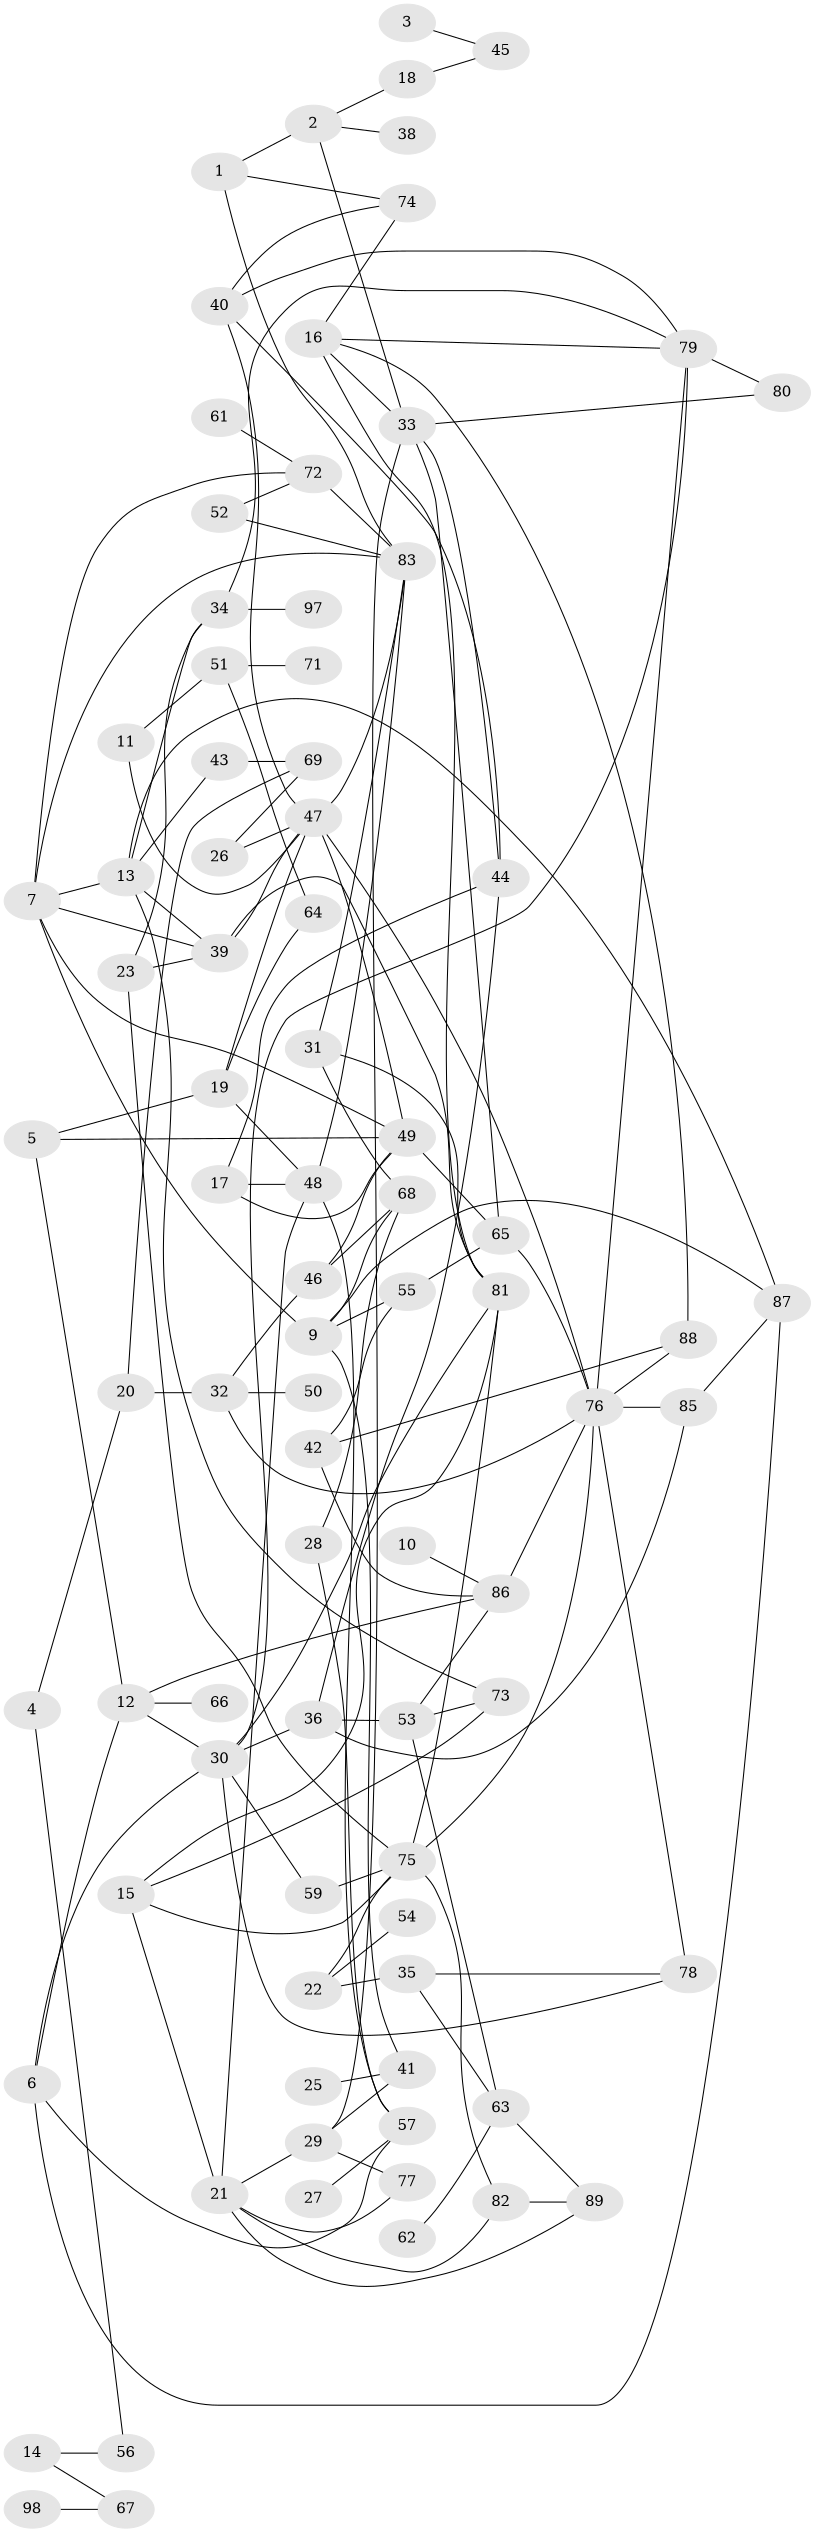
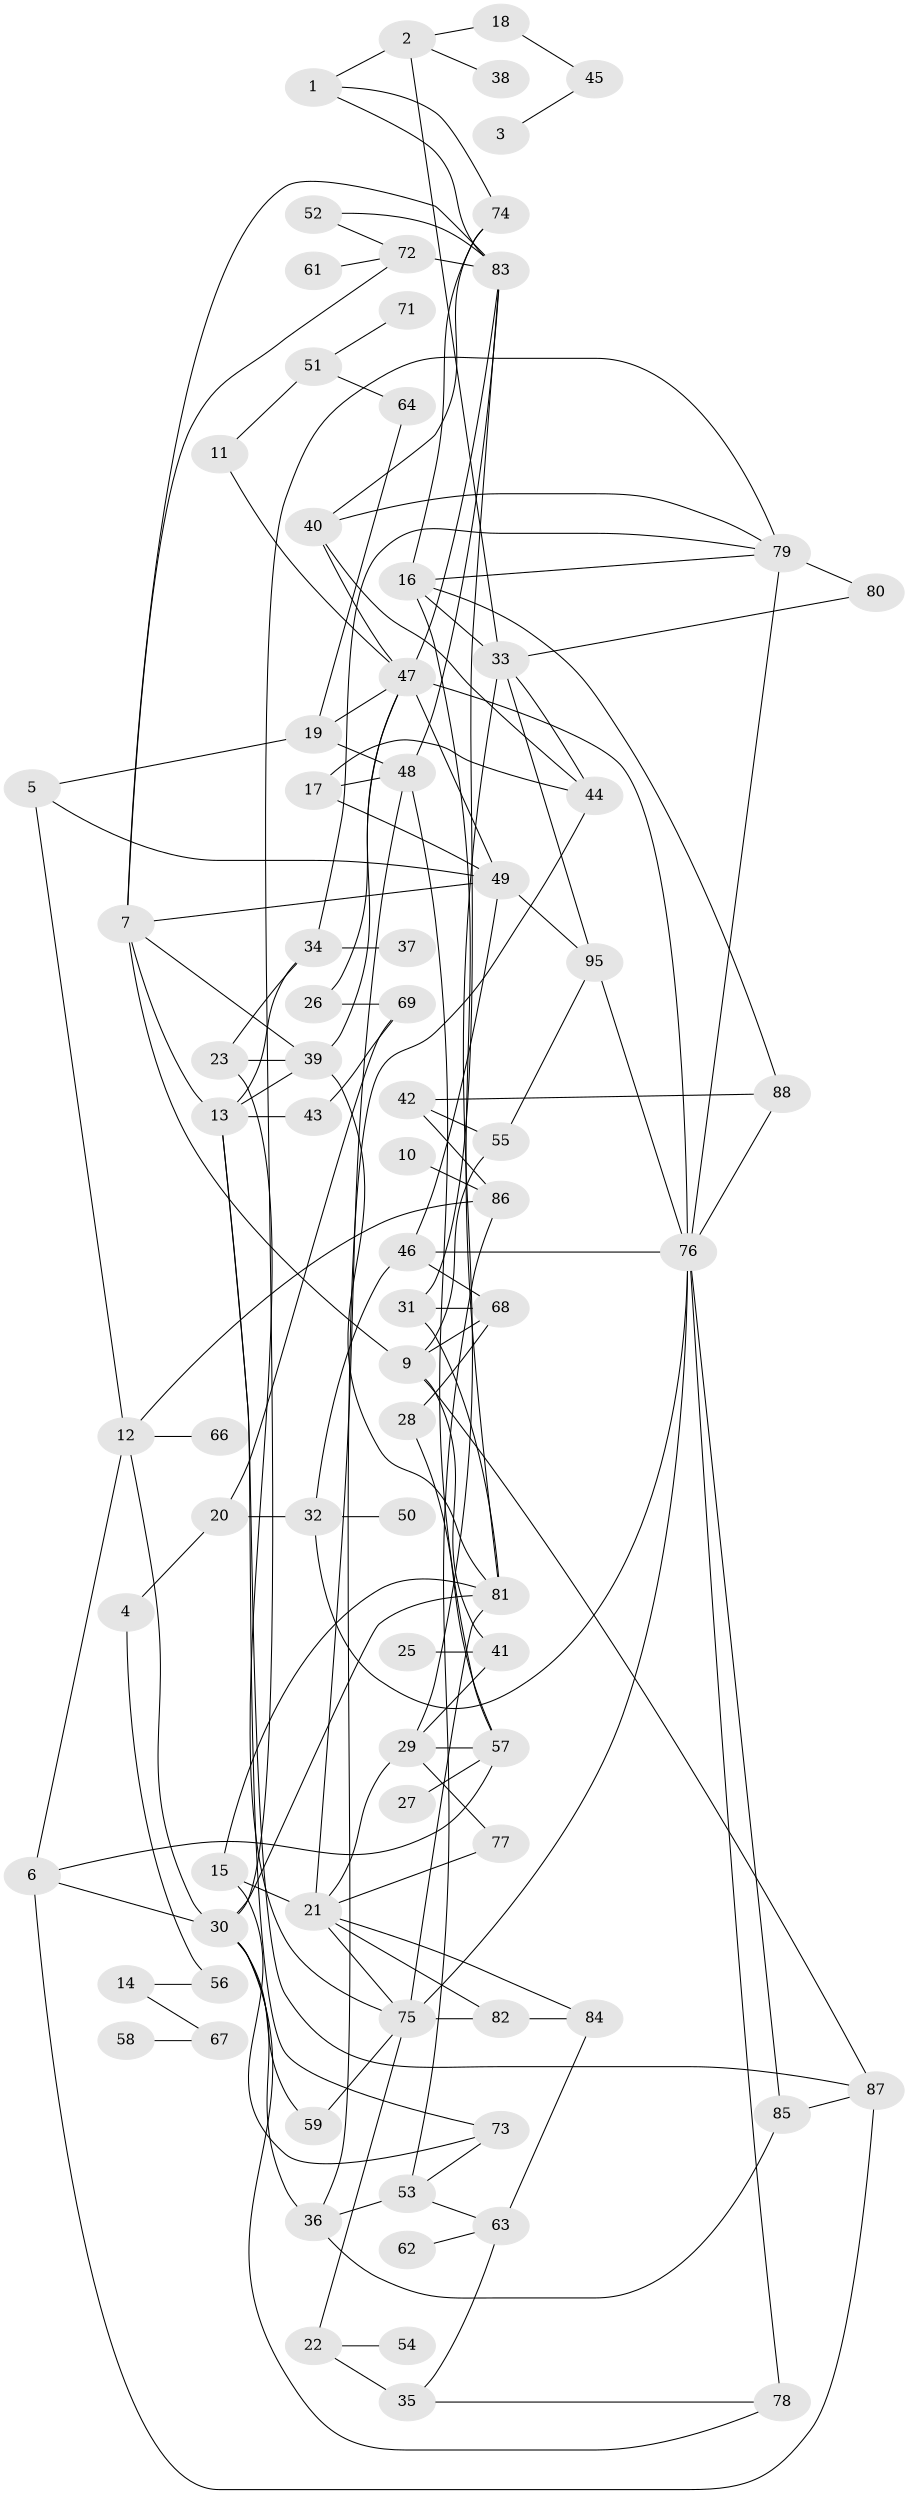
node "97": label "97" -> "37"
node "65": label "65" -> "95"
edge "76" -- "86": now "76" -- "46"
edge "29" -- "57": added
edge "75" -- "15": now "75" -- "21"
node "89": label "89" -> "84"
node "98": label "98" -> "58"
